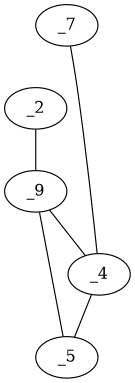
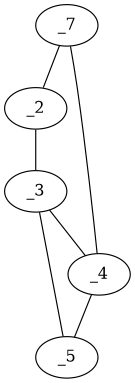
edge "_7" -- "_2": added
node "_9": label "_9" -> "_3"
